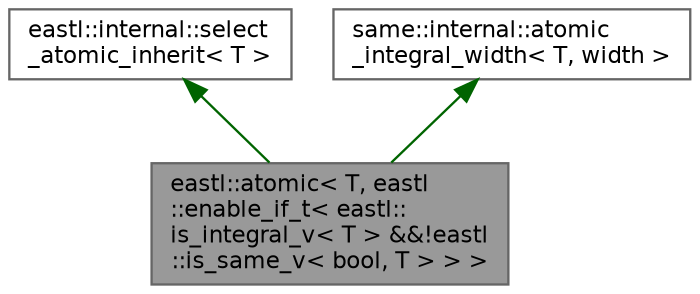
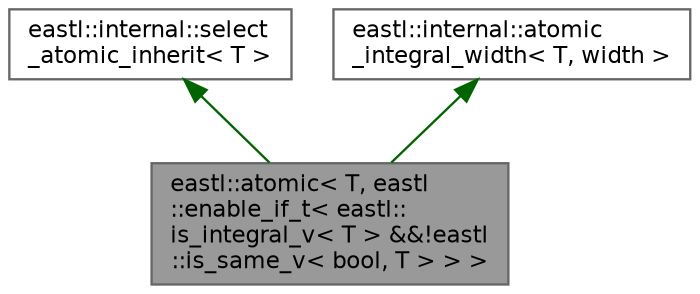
node "same::internal::atomic _integral_width< T, width >": label "same::internal::atomic _integral_width< T, width >" -> "eastl::internal::atomic _integral_width< T, width >"
